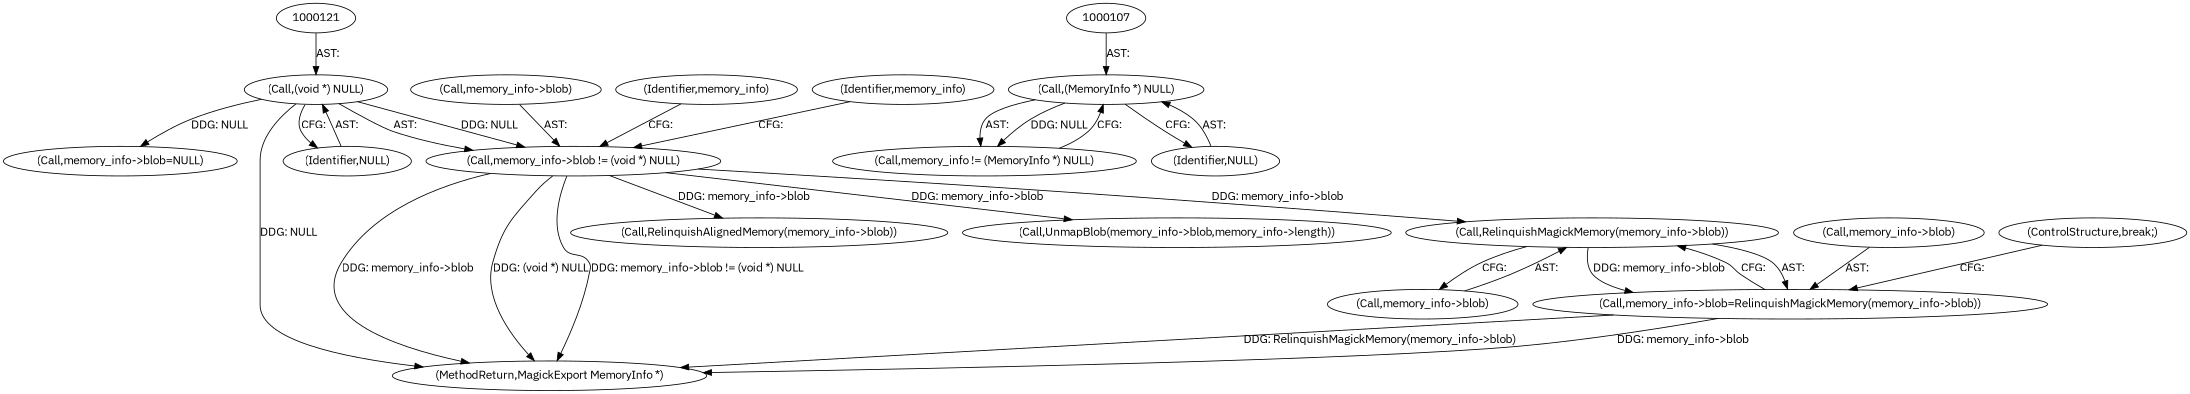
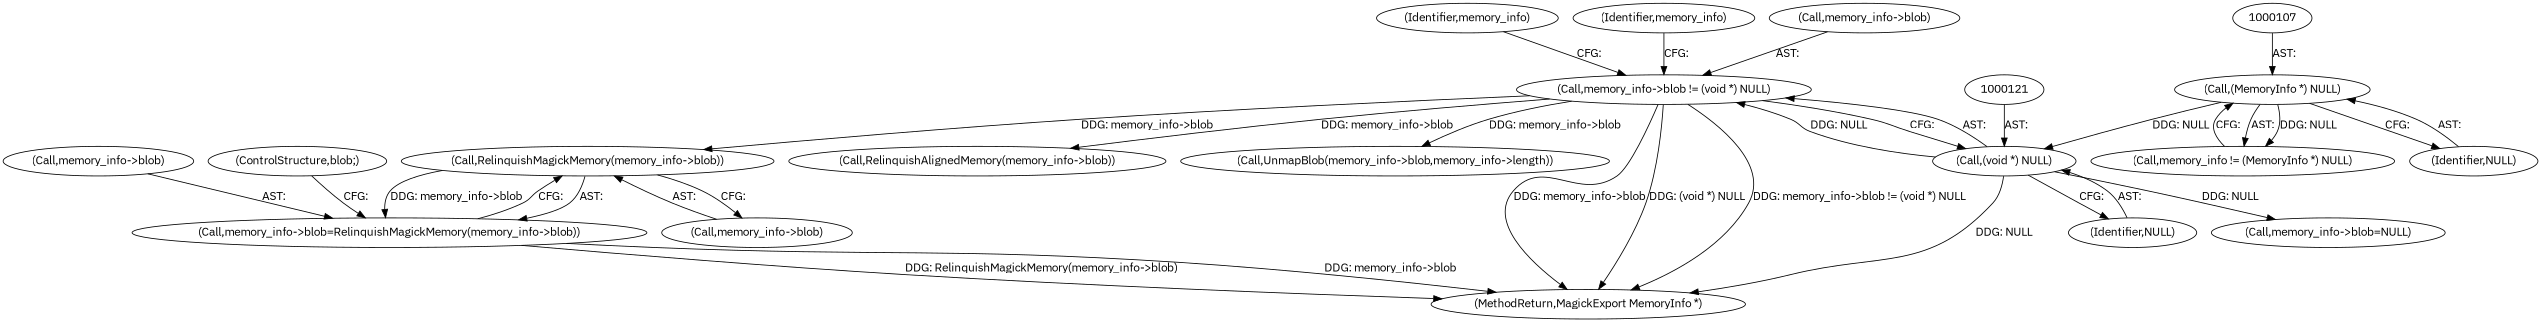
edge "(Call,memory_info->blob != (void *) NULL)" -> "(Call,(void *) NULL)": added, label "CFG:"
edge "(Call,(MemoryInfo *) NULL)" -> "(Call,(void *) NULL)": added, label "DDG: NULL"
node "(ControlStructure,break;)": label "(ControlStructure,break;)" -> "(ControlStructure,blob;)"
